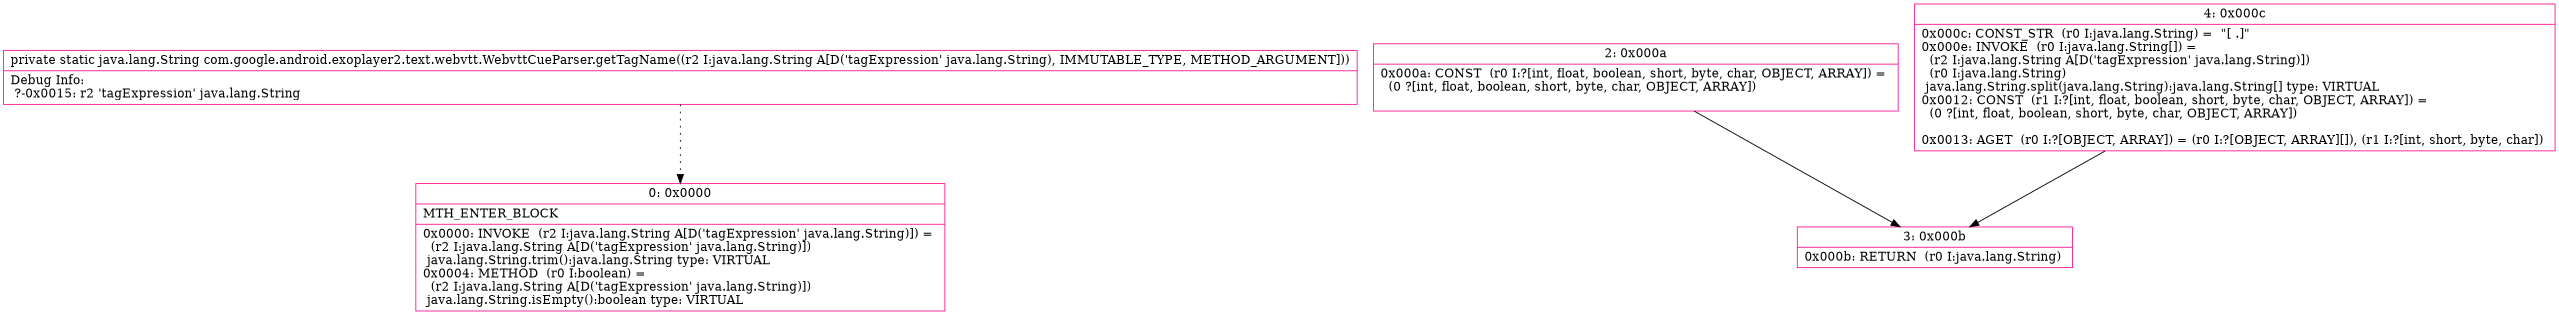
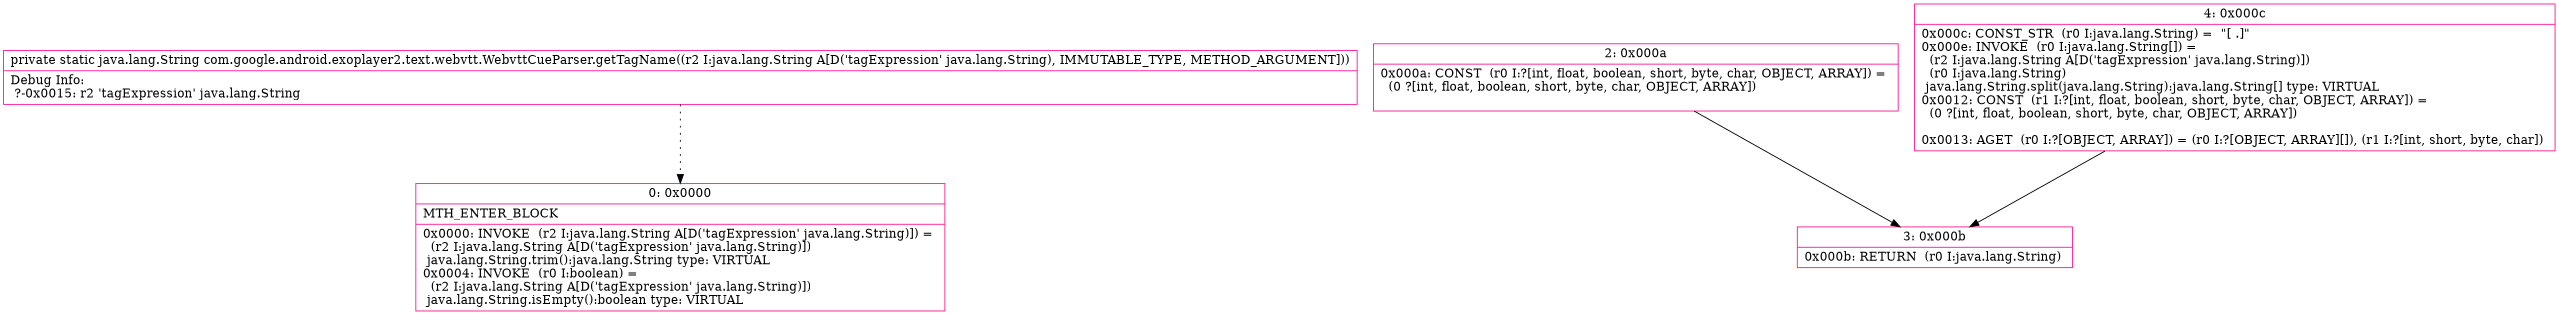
node "0: 0x0000": text "0x0004: METHOD  (r0 I:boolean) =" -> "0x0004: INVOKE  (r0 I:boolean) ="
